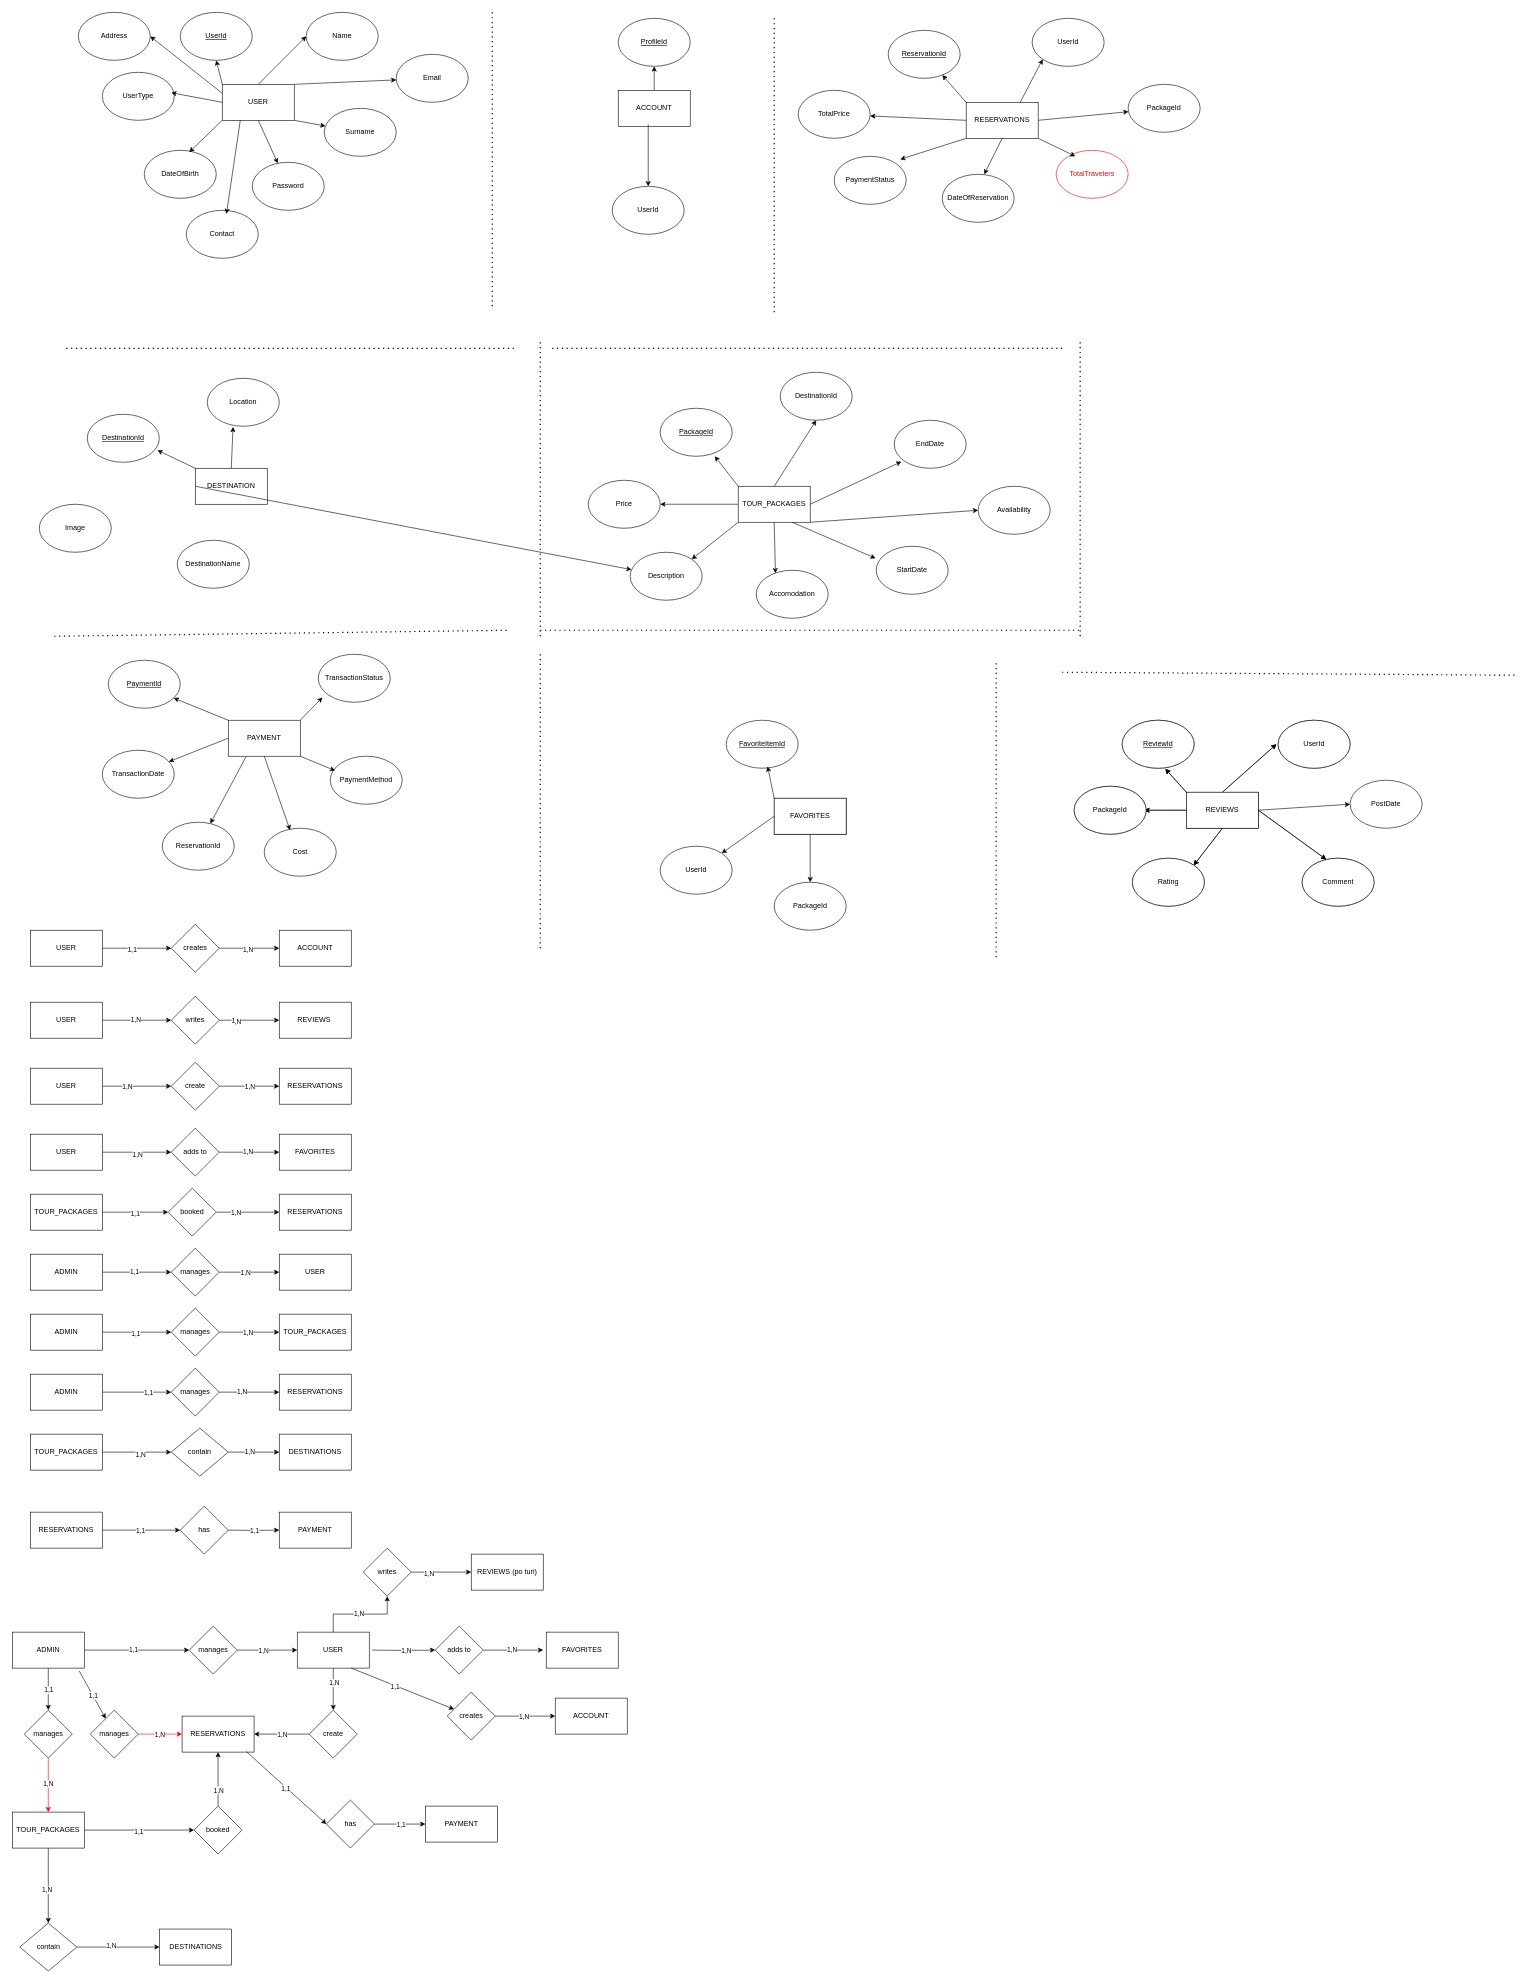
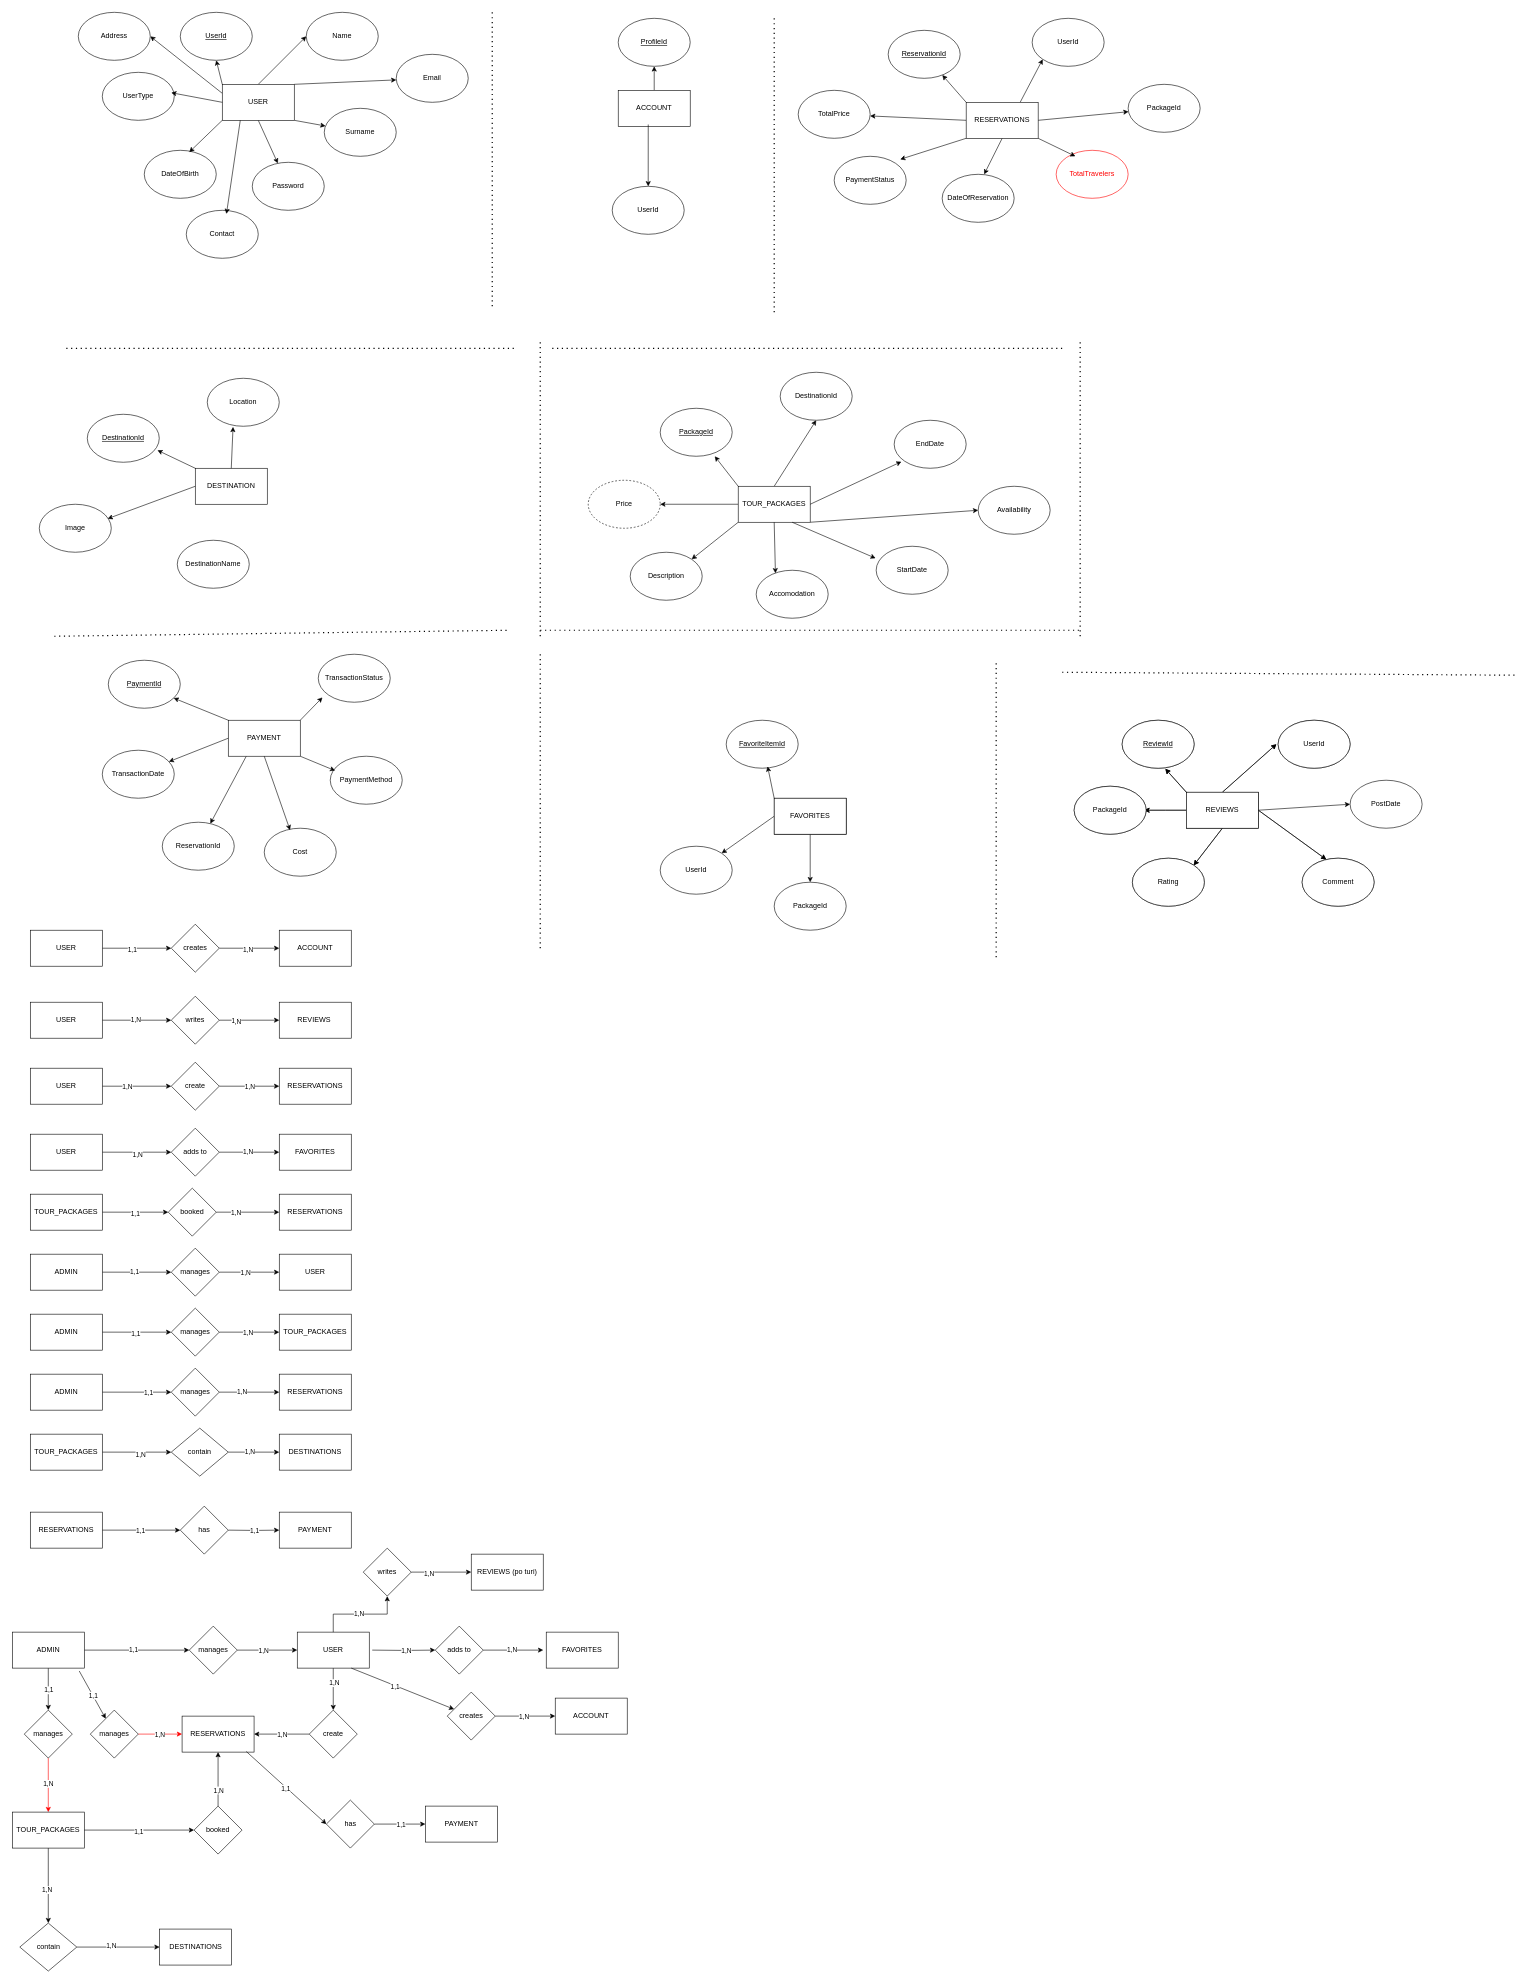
node "Price": style solid -> dashed
edge "DESTINATION" -> "Description": now "DESTINATION" -> "Image"
